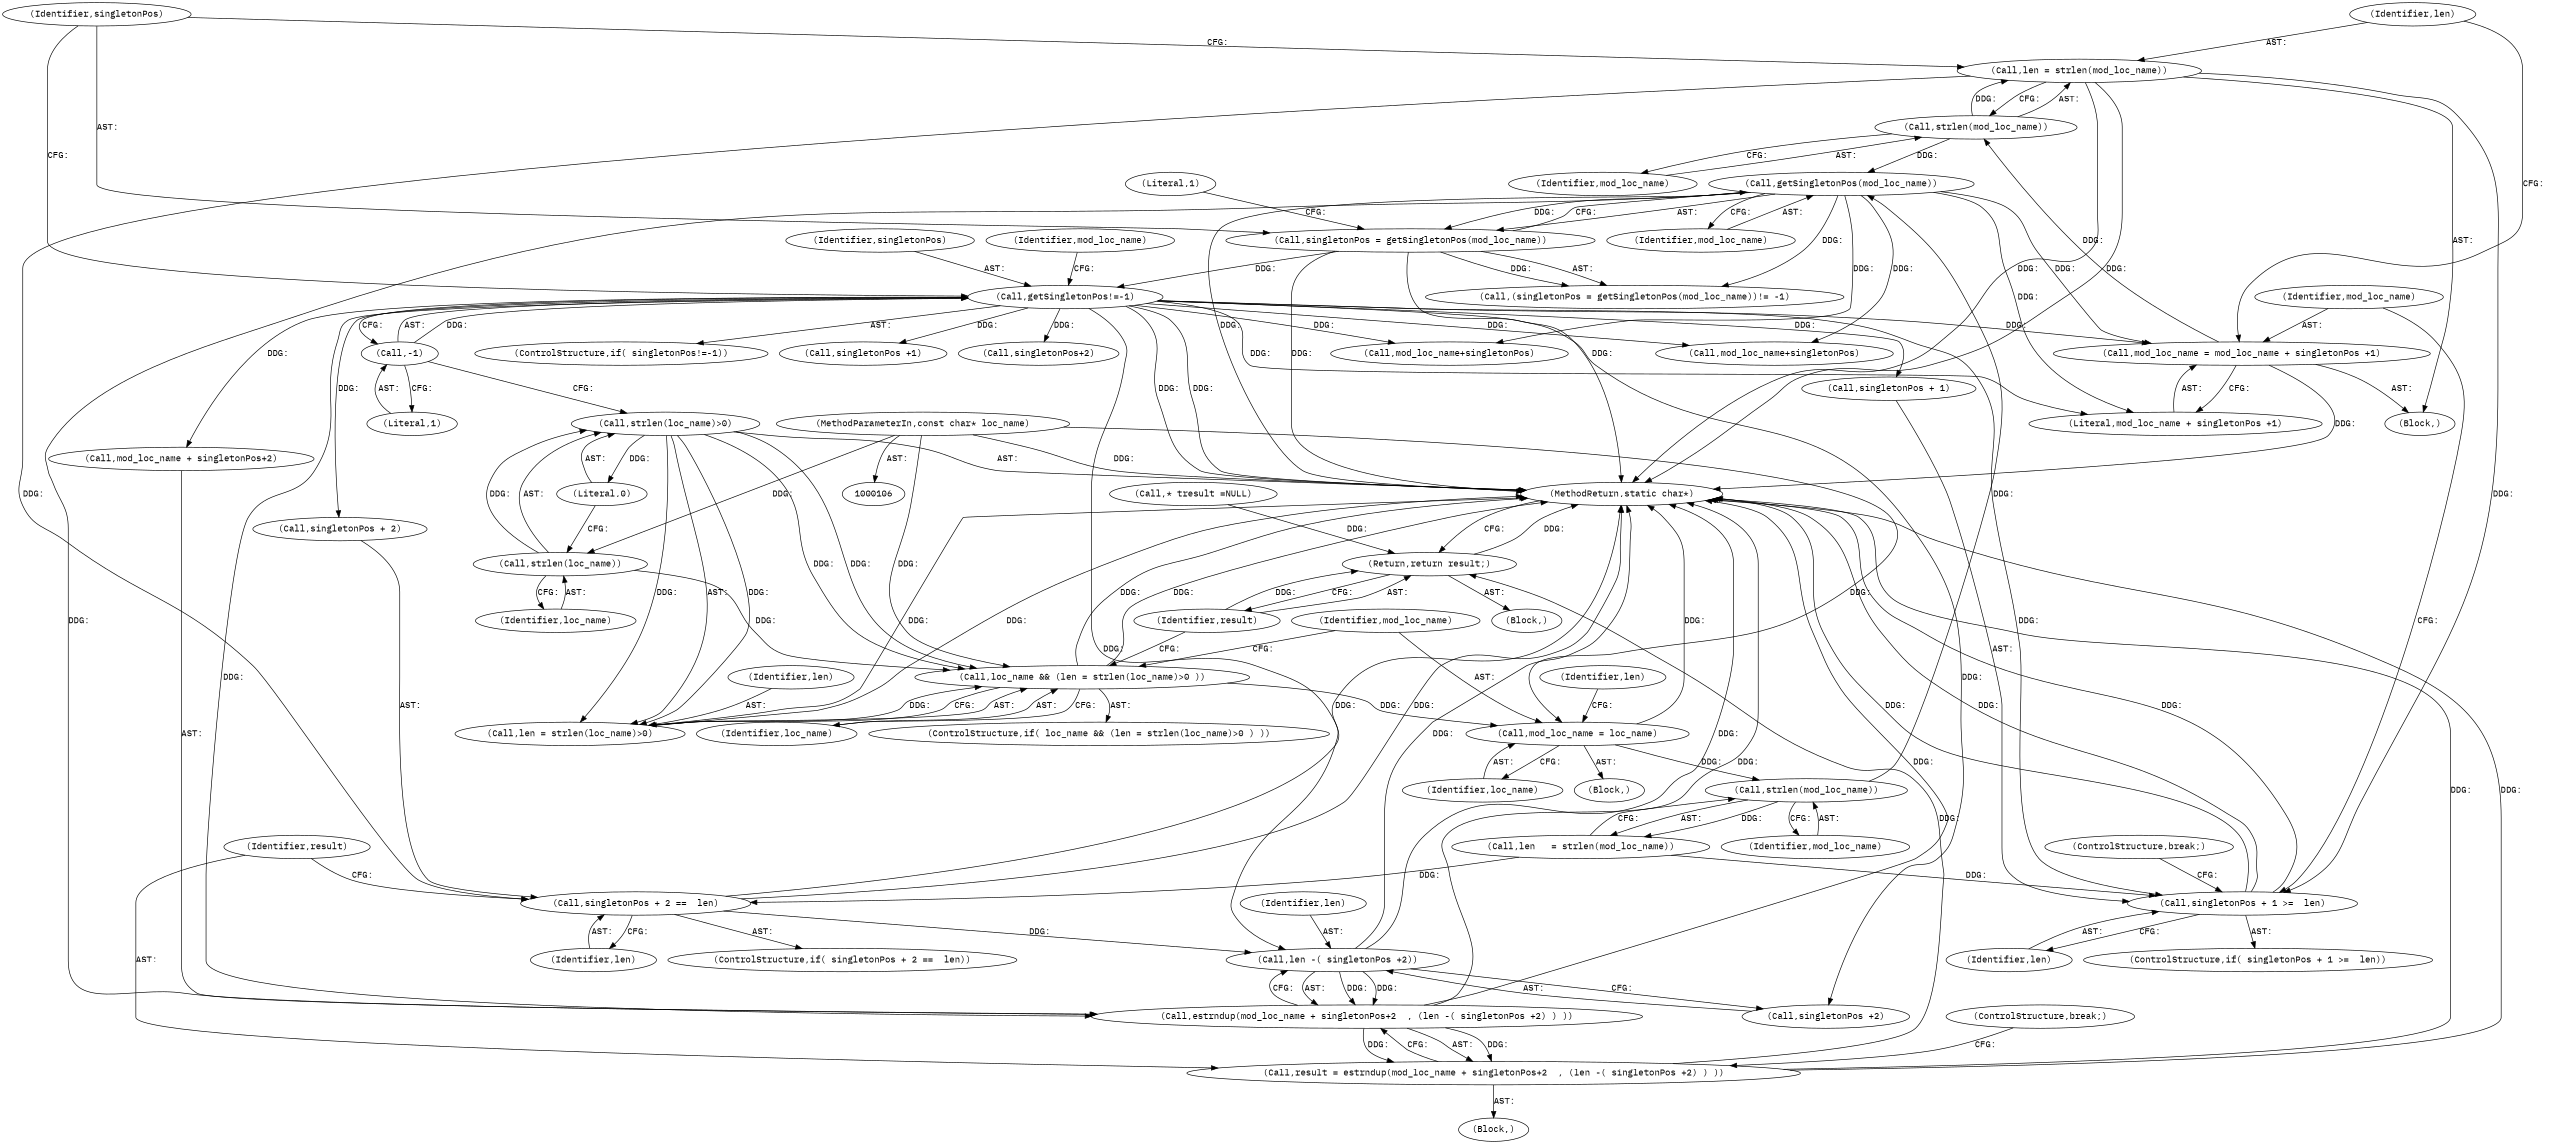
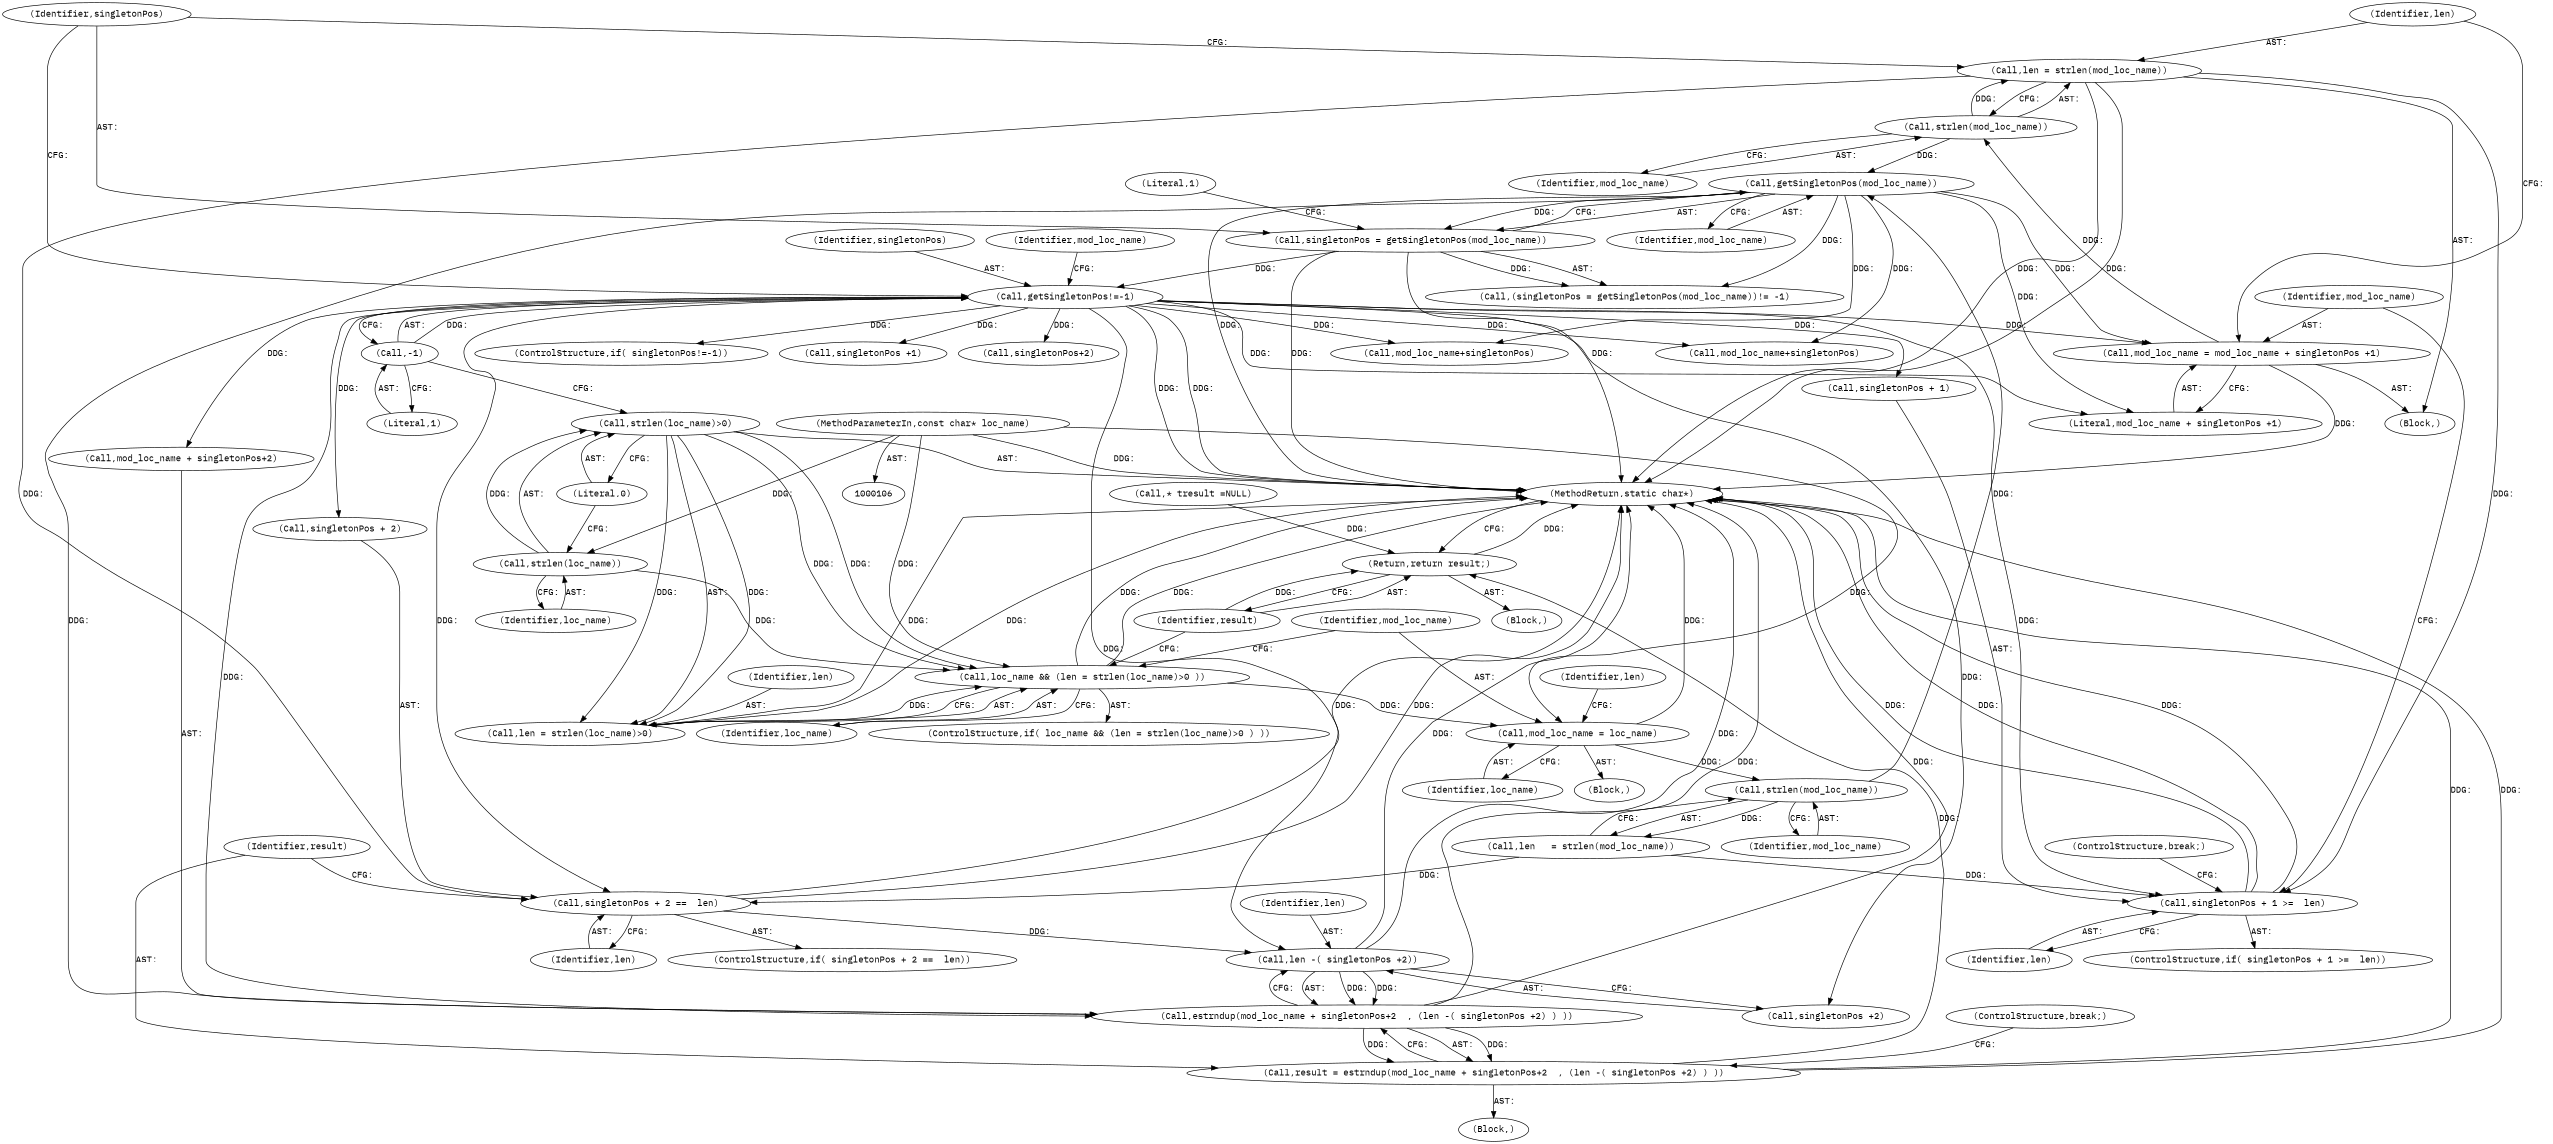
edge "(Call,getSingletonPos!=-1)" -> "(ControlStructure,if( singletonPos!=-1))": label "AST: " -> "DDG: "
edge "(Call,getSingletonPos!=-1)" -> "(Call,singletonPos + 2 ==  len)": added, label "DDG:"
edge "(Call,strlen(loc_name)>0)" -> "(Literal,0)": label "DDG: " -> "CFG: "
